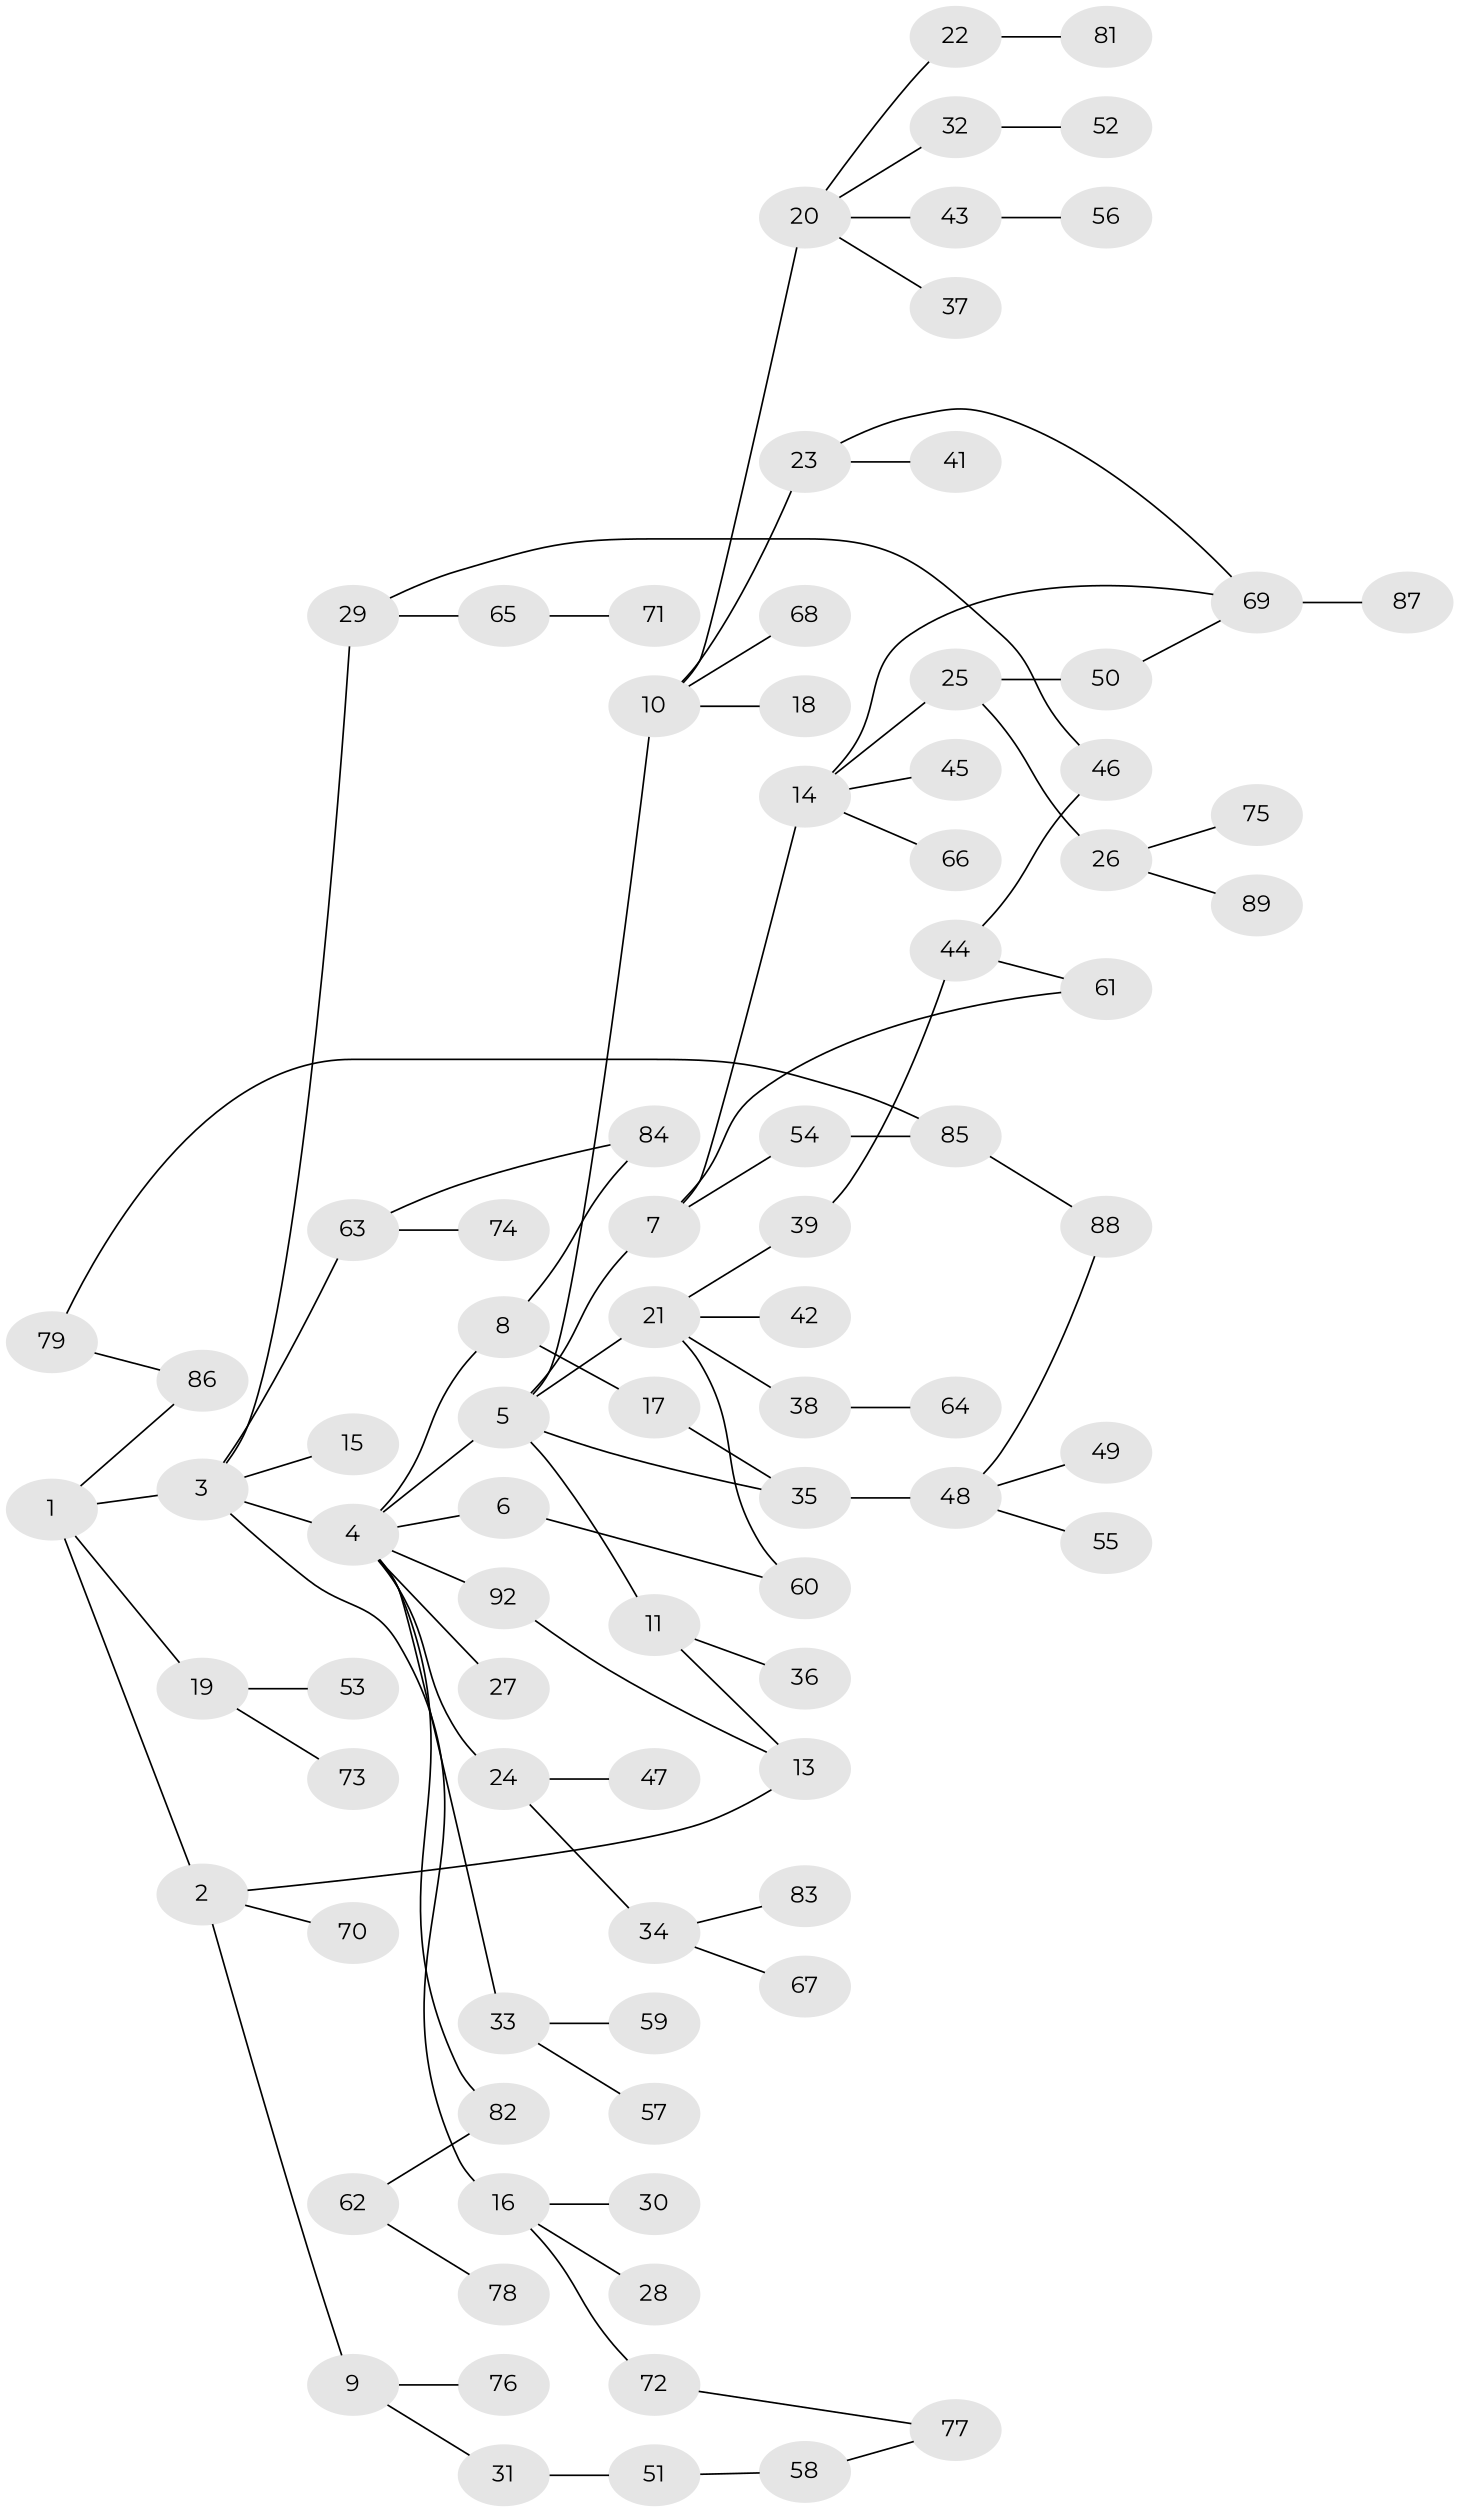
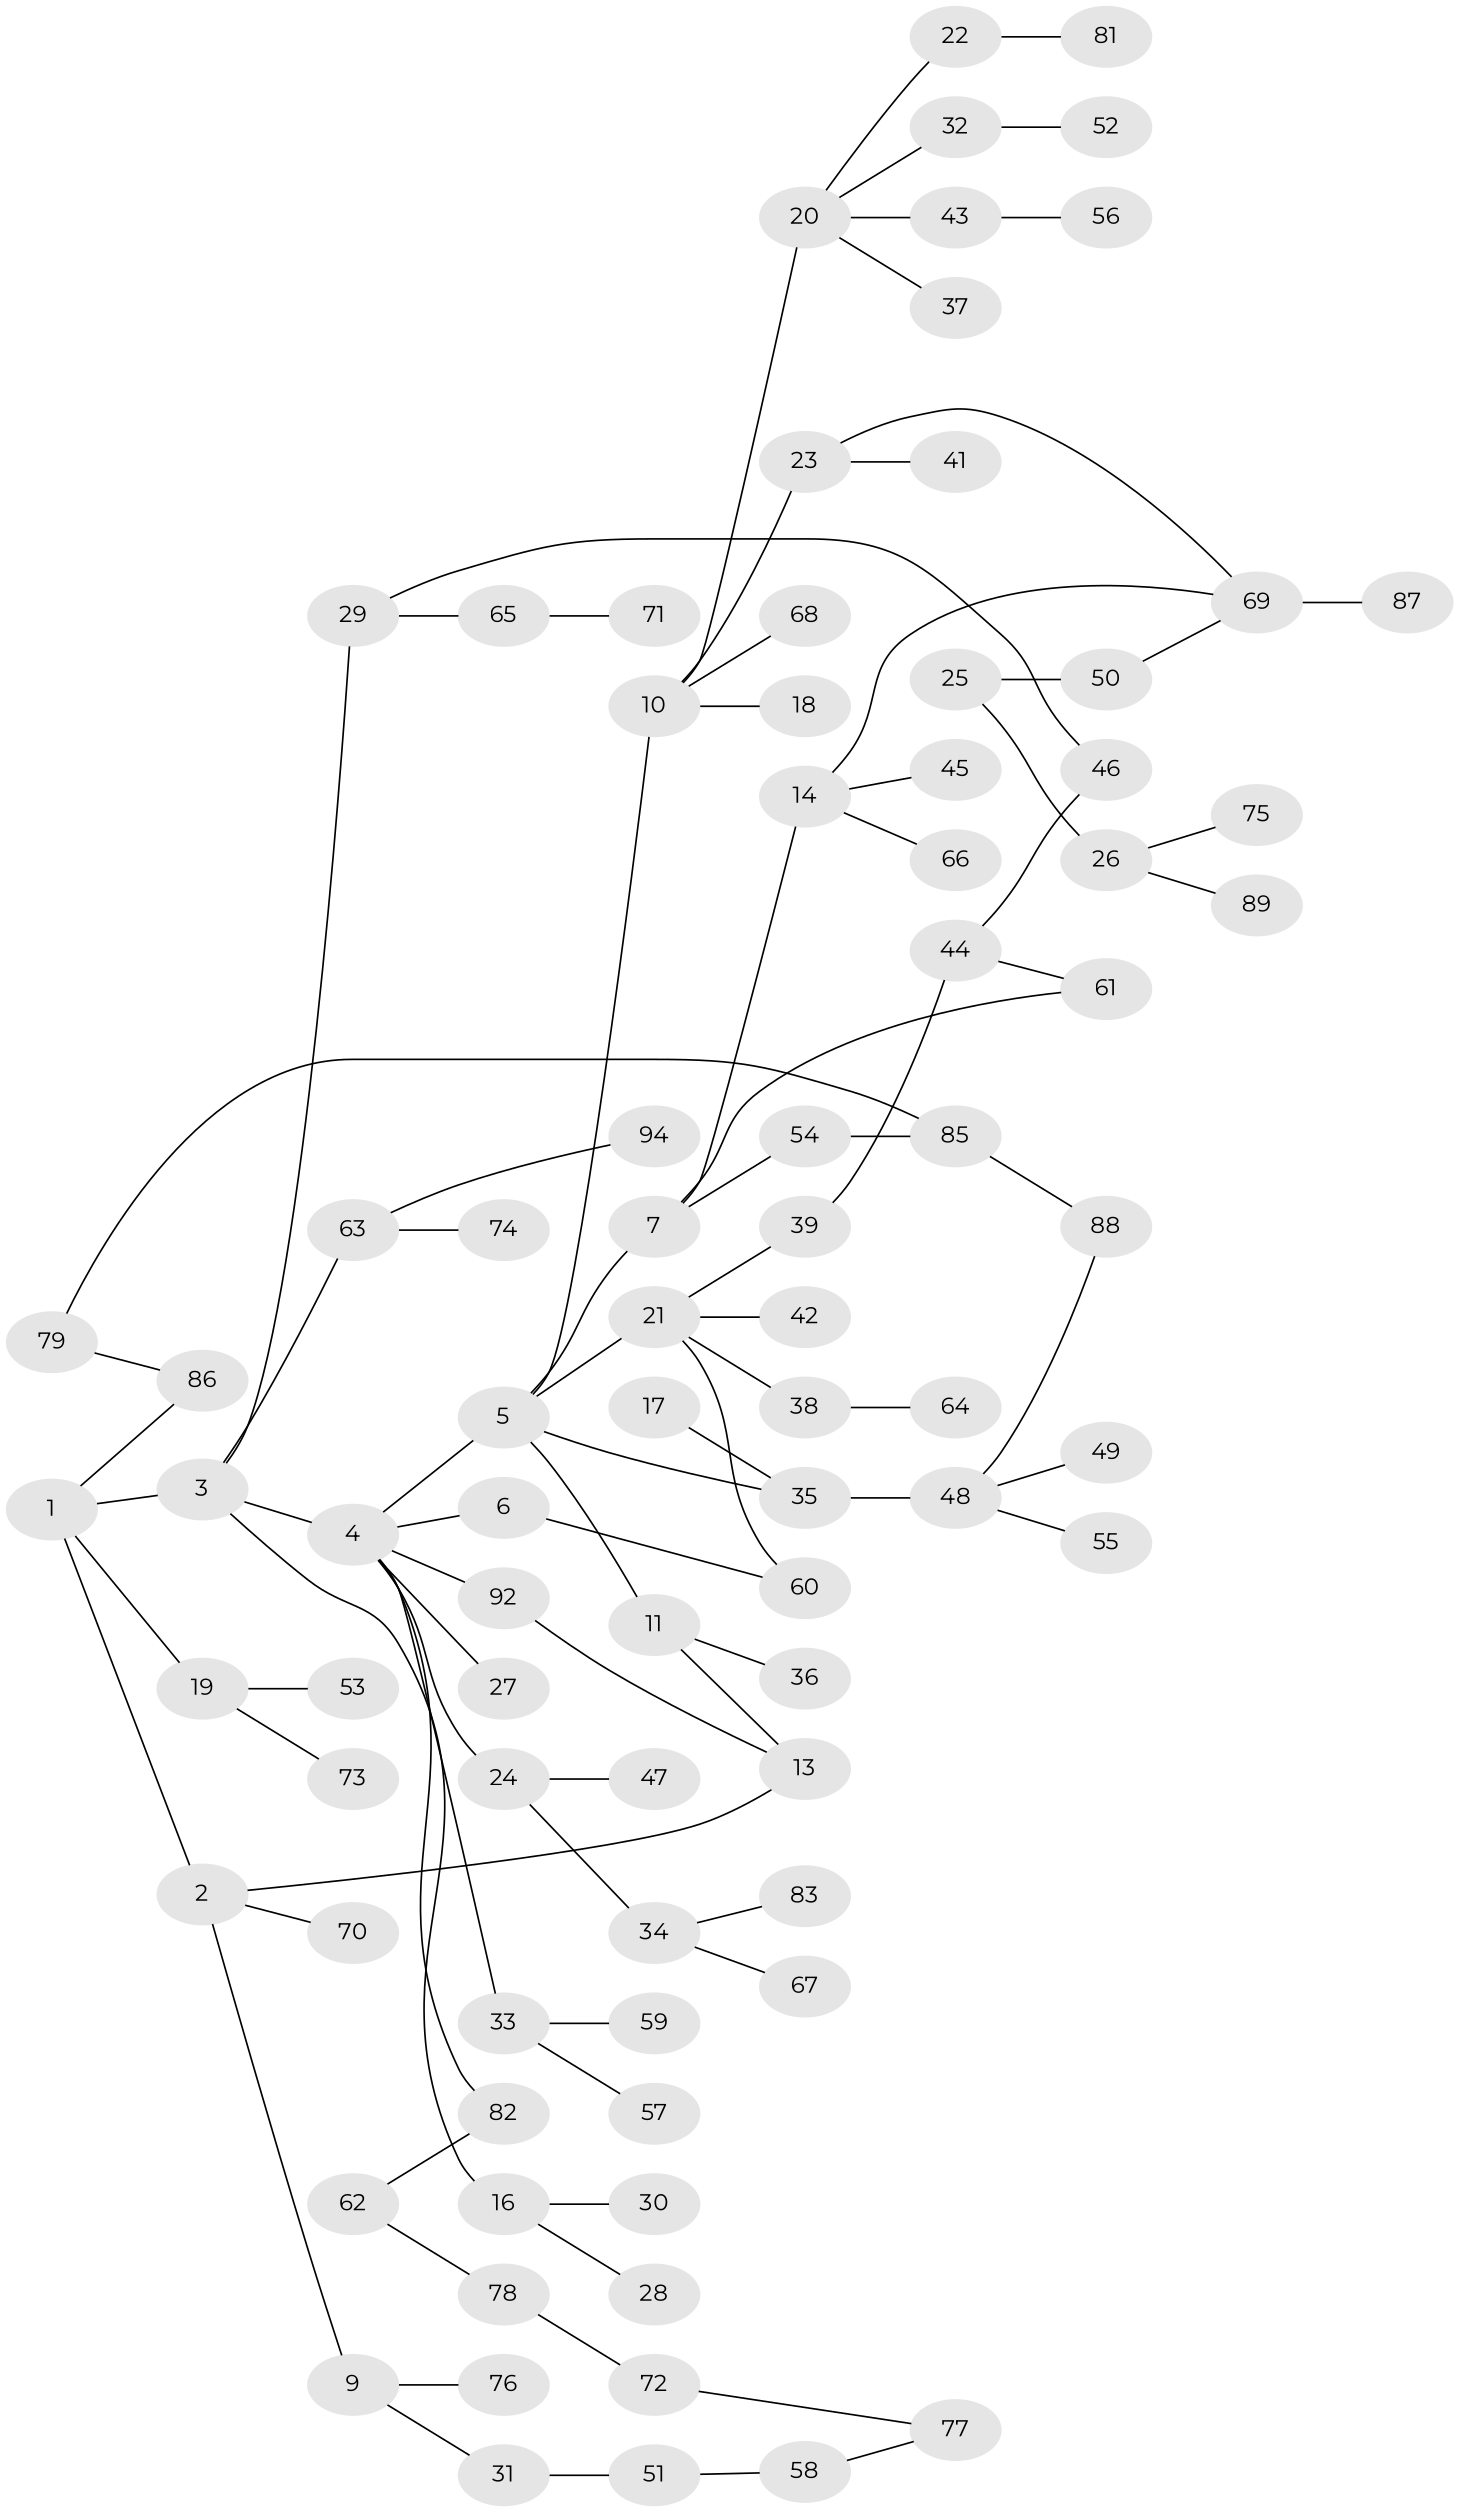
edge "25" -- "14": removed
node "84": label "84" -> "94"
node "8": removed
node "15": removed
edge "16" -- "72": now "78" -- "72"
